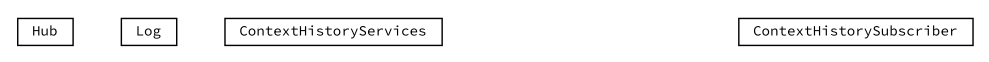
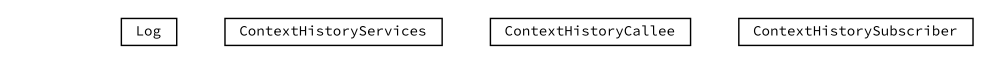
node "Hub": removed
node "ContextHistoryCallee": added
